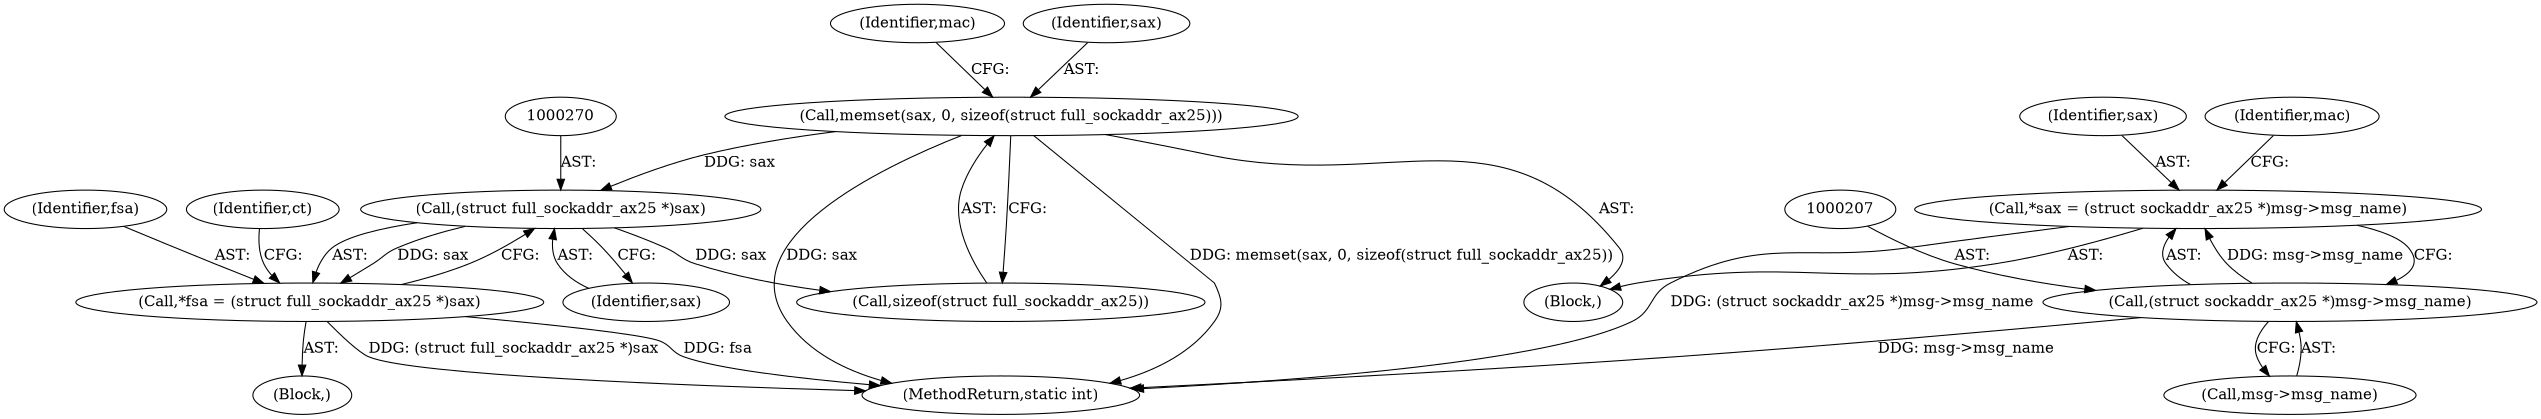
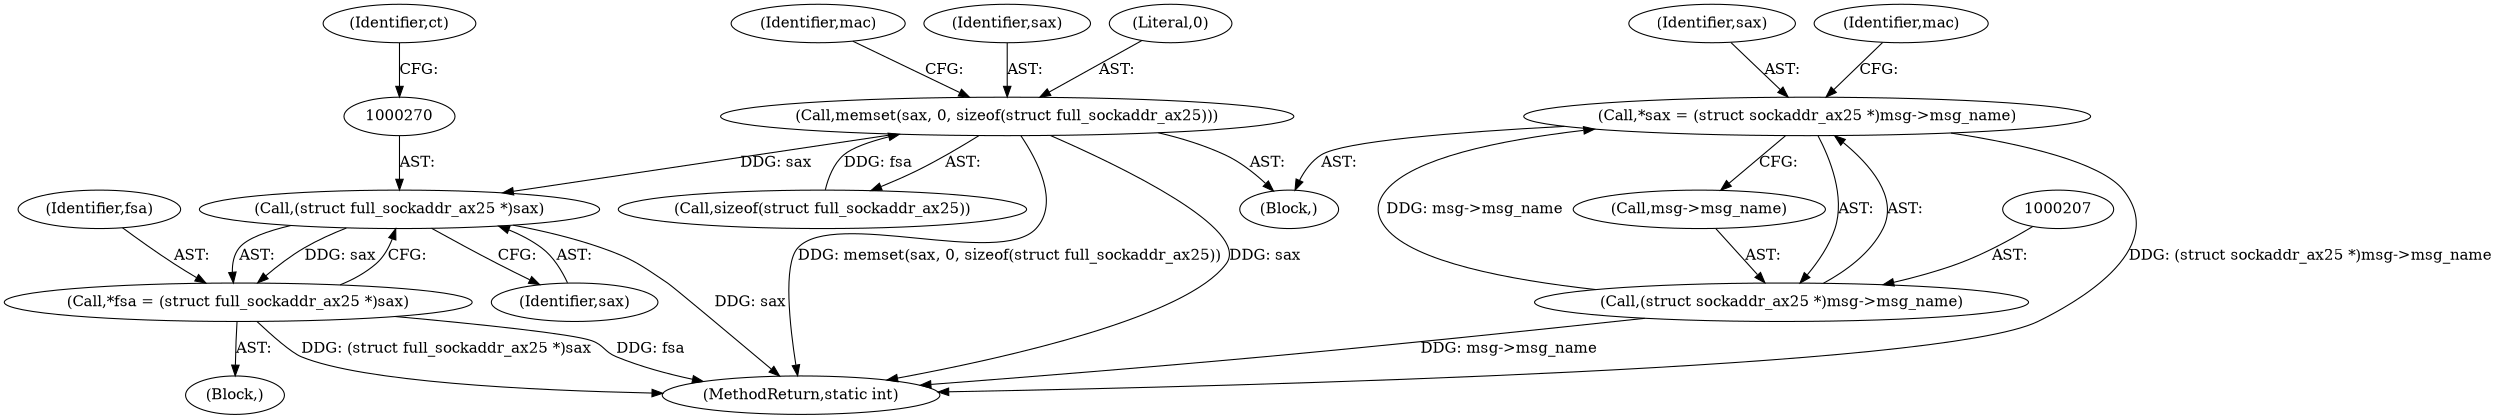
node "(Literal,0)": added
edge "(Call,sizeof(struct full_sockaddr_ax25))" -> "(Call,memset(sax, 0, sizeof(struct full_sockaddr_ax25)))": label "AST: " -> "DDG: fsa"
edge "(Call,memset(sax, 0, sizeof(struct full_sockaddr_ax25)))" -> "(Call,sizeof(struct full_sockaddr_ax25))": label "CFG: " -> "AST: "
edge "(Identifier,ct)" -> "(Call,*fsa = (struct full_sockaddr_ax25 *)sax)": now "(Identifier,ct)" -> "1000270"
edge "(Call,*sax = (struct sockaddr_ax25 *)msg->msg_name)" -> "(Call,(struct sockaddr_ax25 *)msg->msg_name)": label "CFG: " -> "AST: "
edge "(Call,(struct full_sockaddr_ax25 *)sax)" -> "(Call,sizeof(struct full_sockaddr_ax25))": now "(Call,(struct full_sockaddr_ax25 *)sax)" -> "(MethodReturn,static int)"
edge "(Call,(struct sockaddr_ax25 *)msg->msg_name)" -> "(Call,msg->msg_name)": now "(Call,*sax = (struct sockaddr_ax25 *)msg->msg_name)" -> "(Call,msg->msg_name)"
